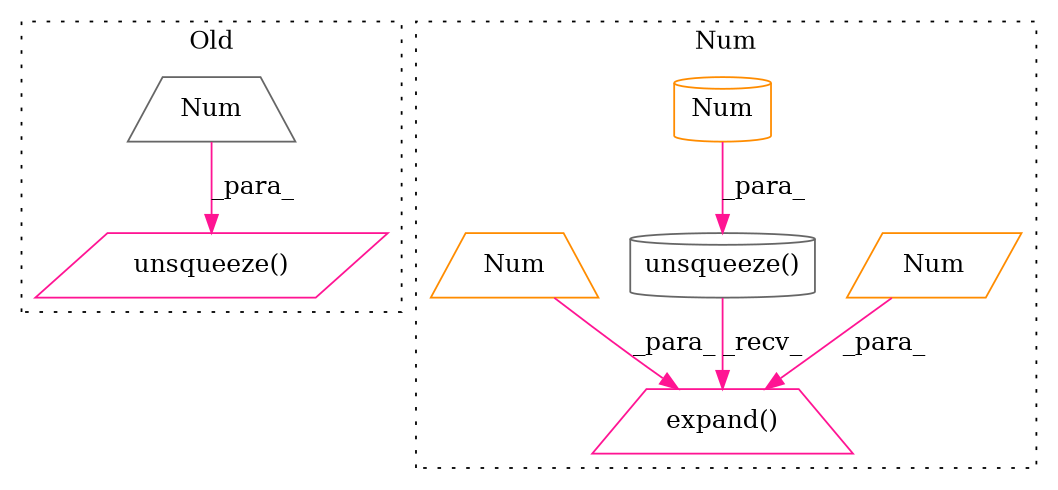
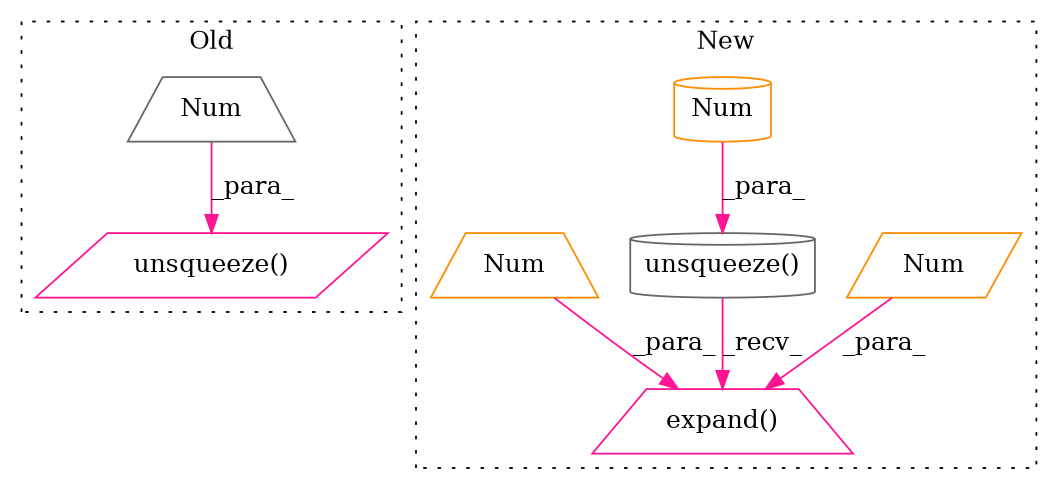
cluster "Num": label "Num" -> "New"
